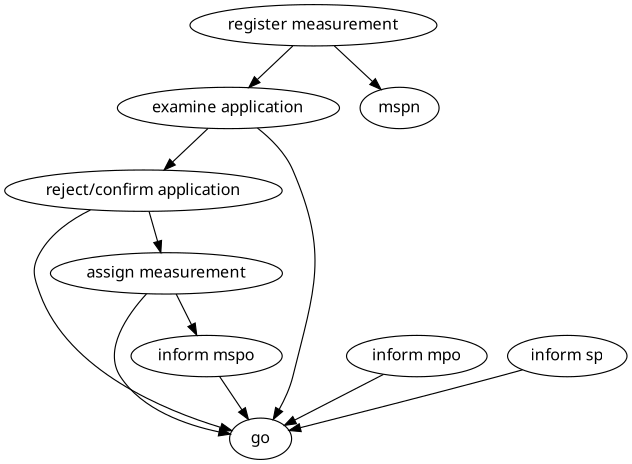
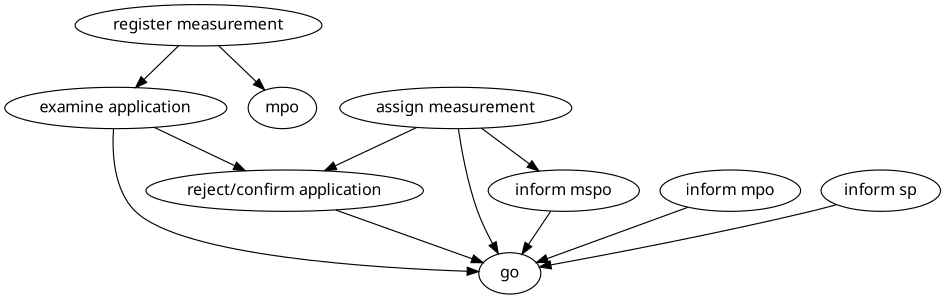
node "mspn": label "mspn" -> "mpo"
edge "reject/confirm application" -> "assign measurement": reversed
